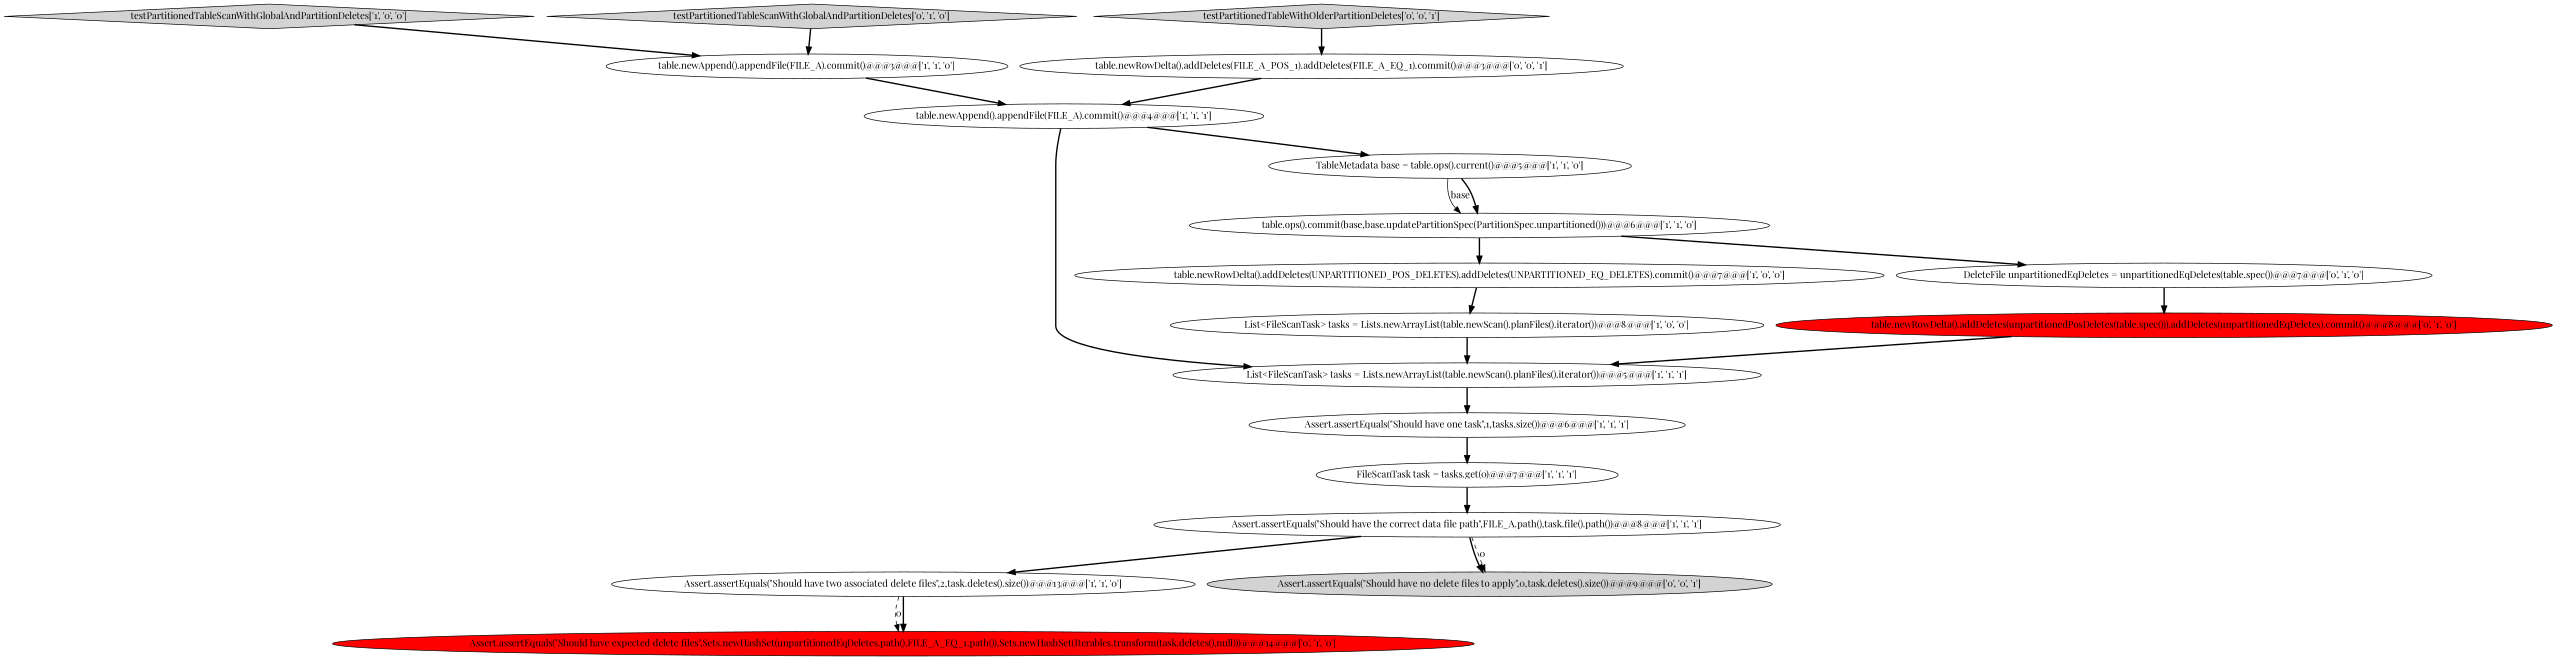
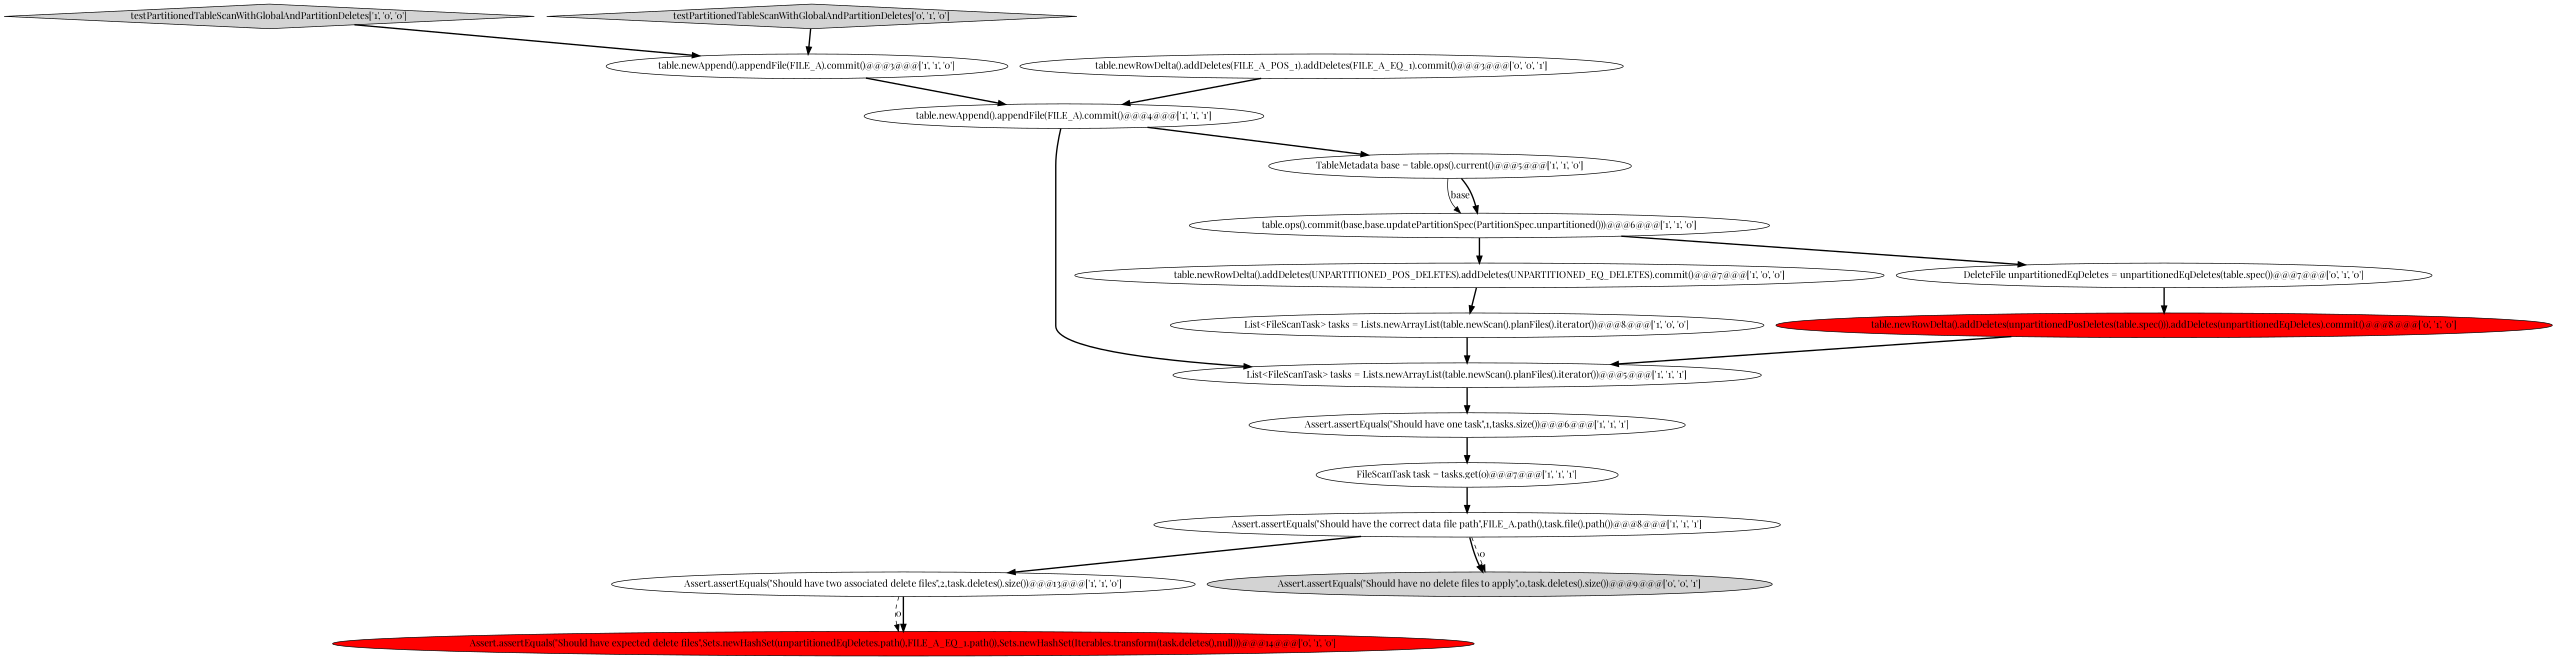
node "testPartitionedTableWithOlderPartitionDeletes['0', '0', '1']": removed
